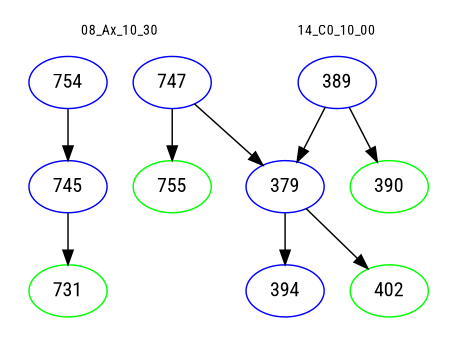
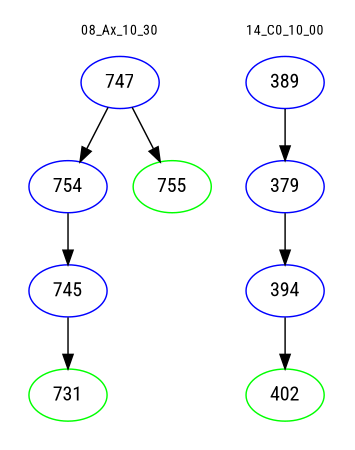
edge "747" -> "379": now "747" -> "754"
node "390": removed
edge "379" -> "402": now "394" -> "402"
